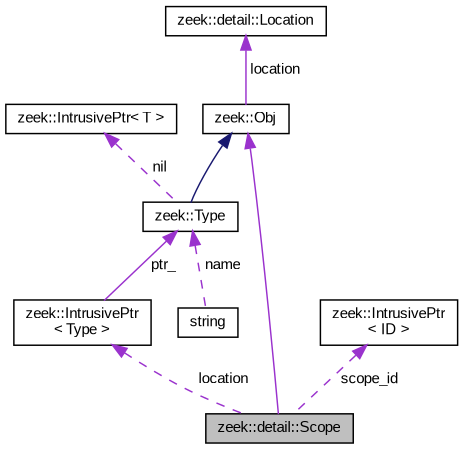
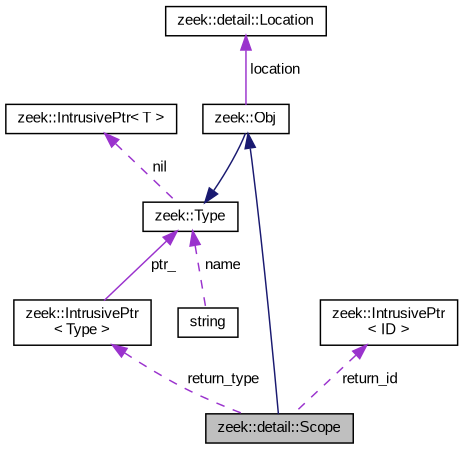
edge "zeek::Type" -> "zeek::Obj": reversed
edge "zeek::detail::Scope" -> "zeek::Obj": color darkorchid3 -> midnightblue
edge "zeek::detail::Scope" -> "zeek::IntrusivePtr < Type >": label " location" -> " return_type"
edge "zeek::detail::Scope" -> "zeek::IntrusivePtr < ID >": label " scope_id" -> " return_id"
